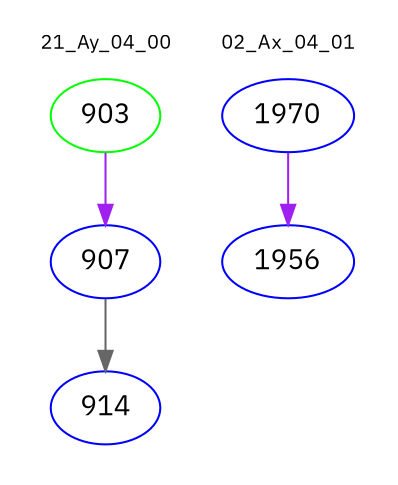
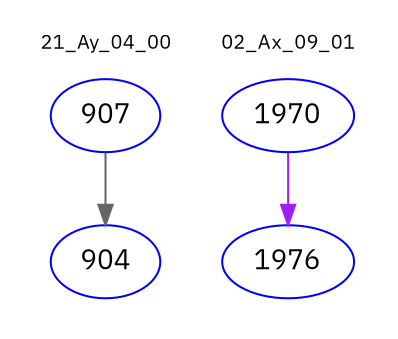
cluster "02_Ax_04_01": label "02_Ax_04_01" -> "02_Ax_09_01"
node "903": removed
node "1956": label "1956" -> "1976"
node "914": label "914" -> "904"
